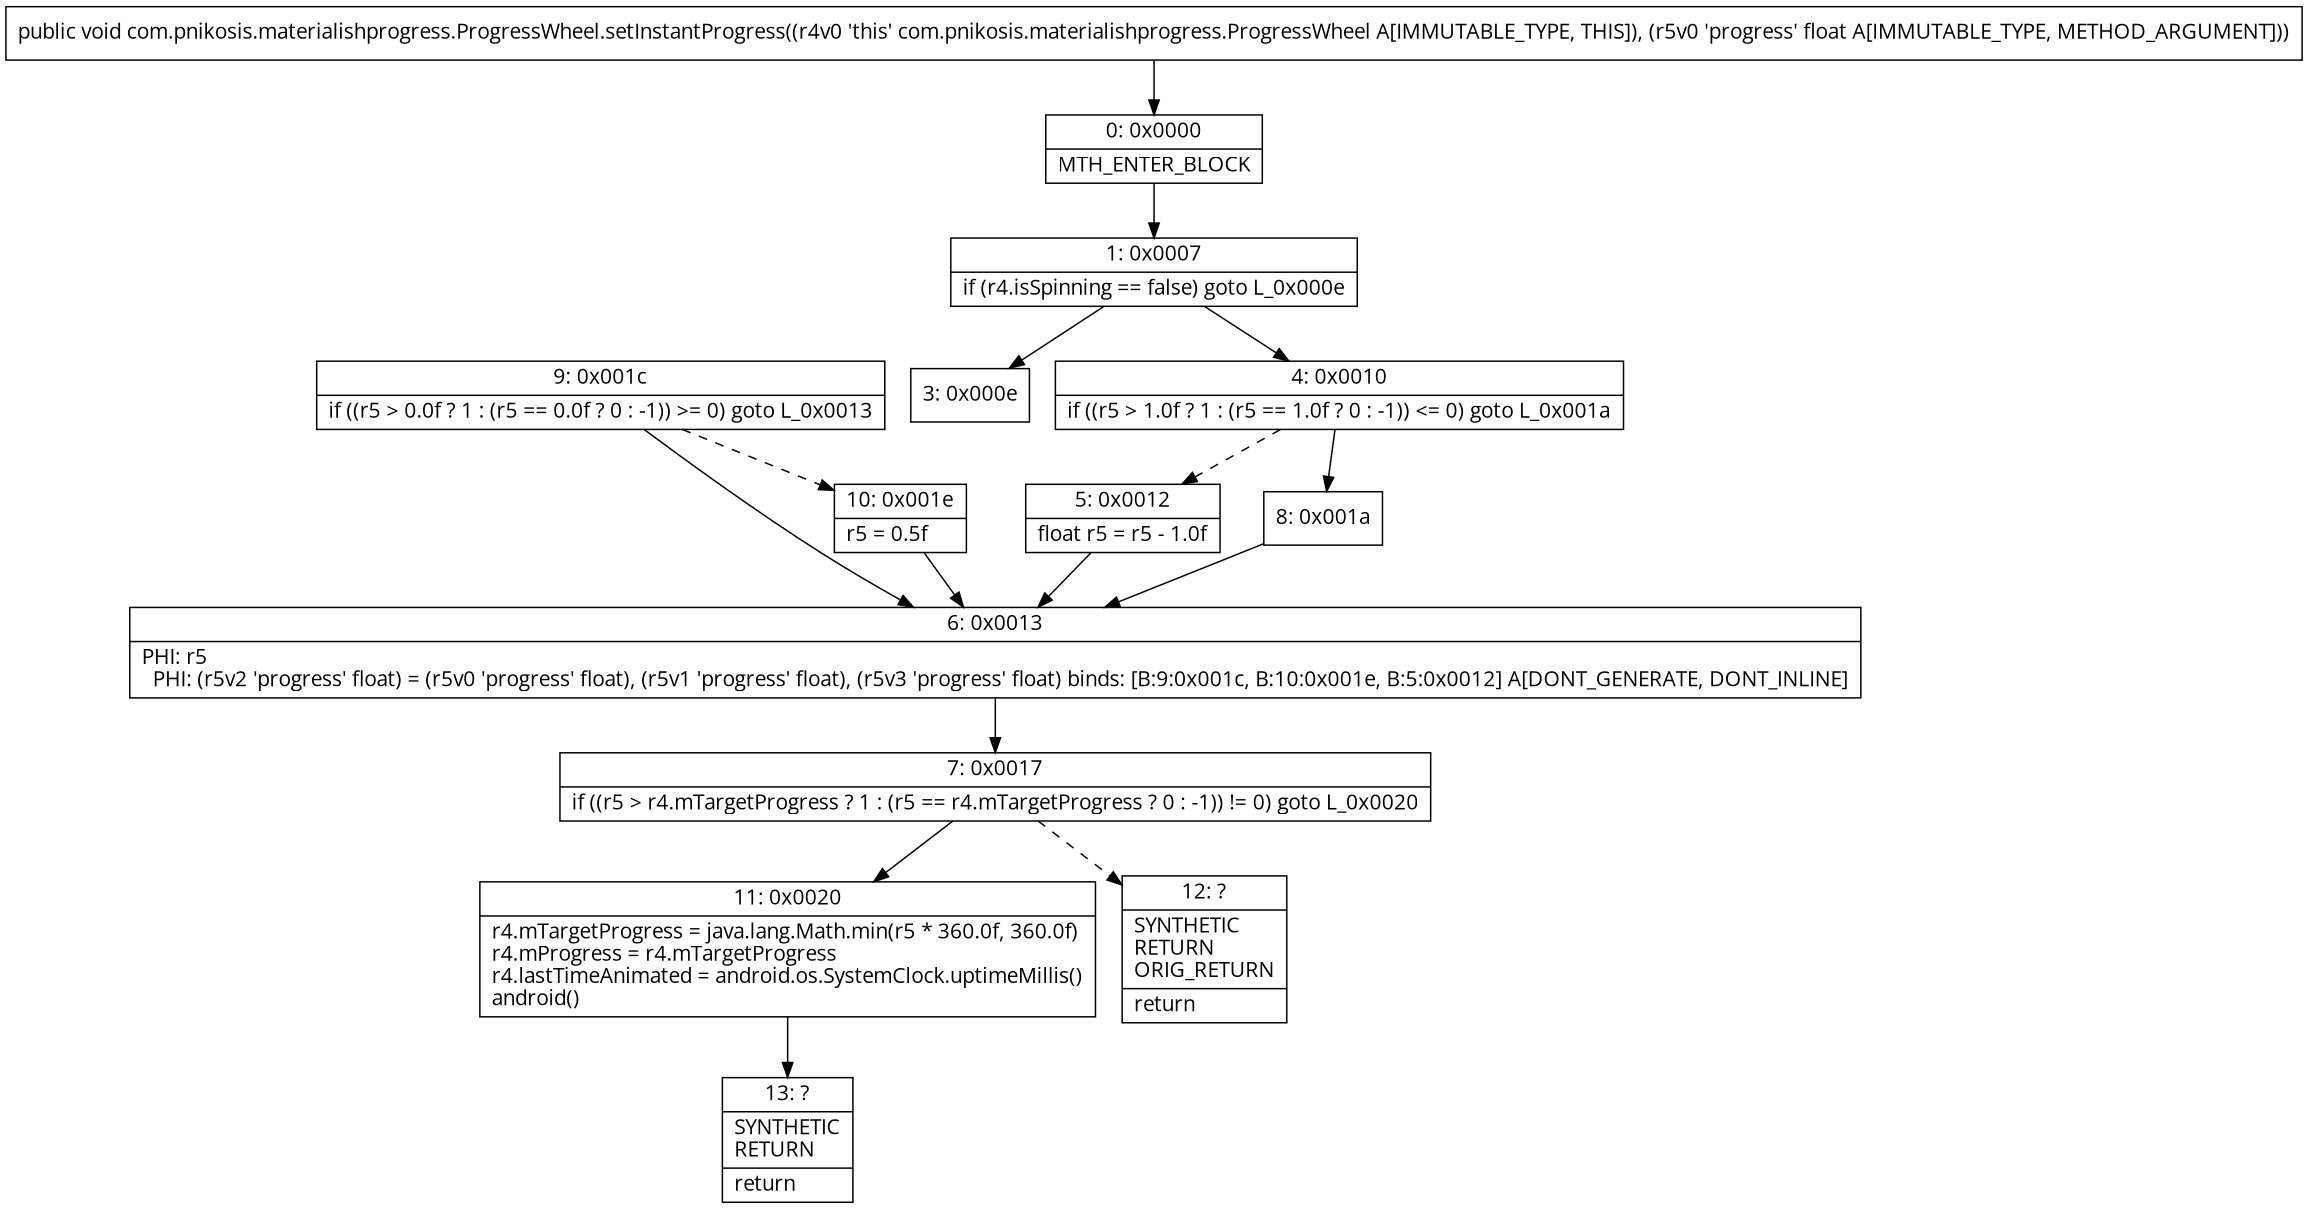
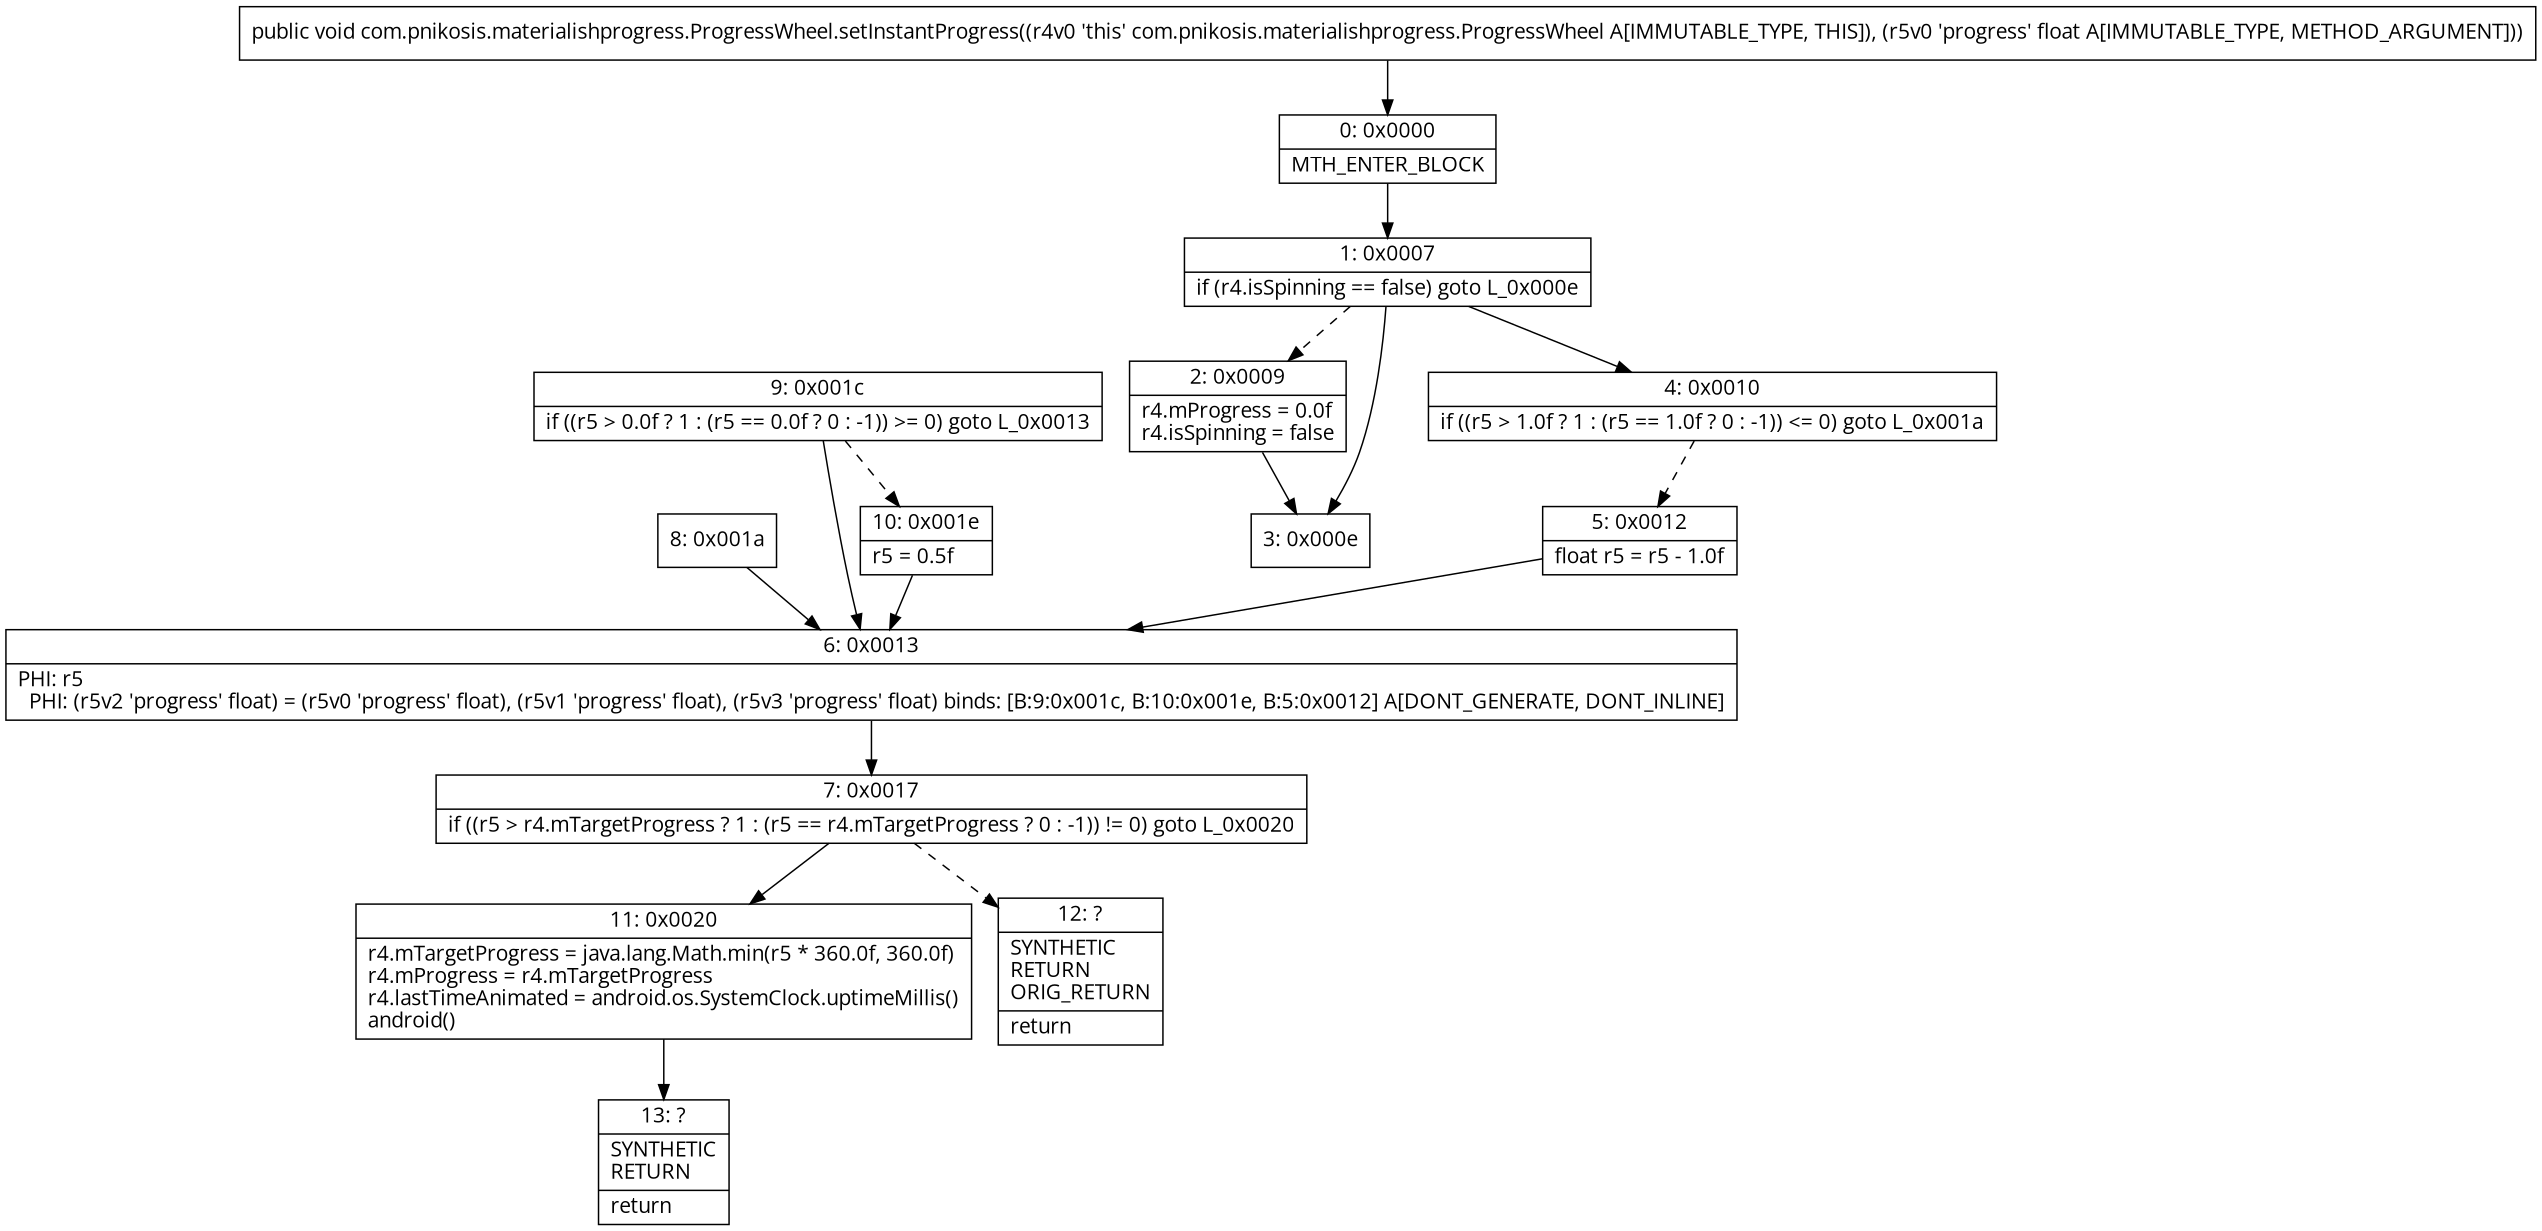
node "2: 0x0009": added
edge "4: 0x0010" -> "8: 0x001a": removed
